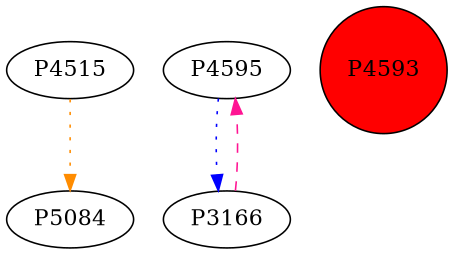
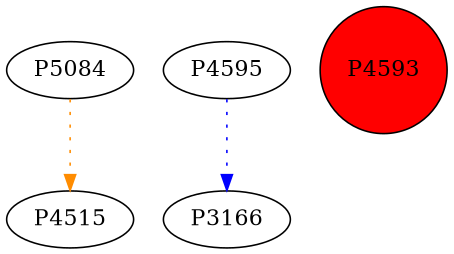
edge "P4515" -> "P5084": reversed
edge "P3166" -> "P4595": removed
